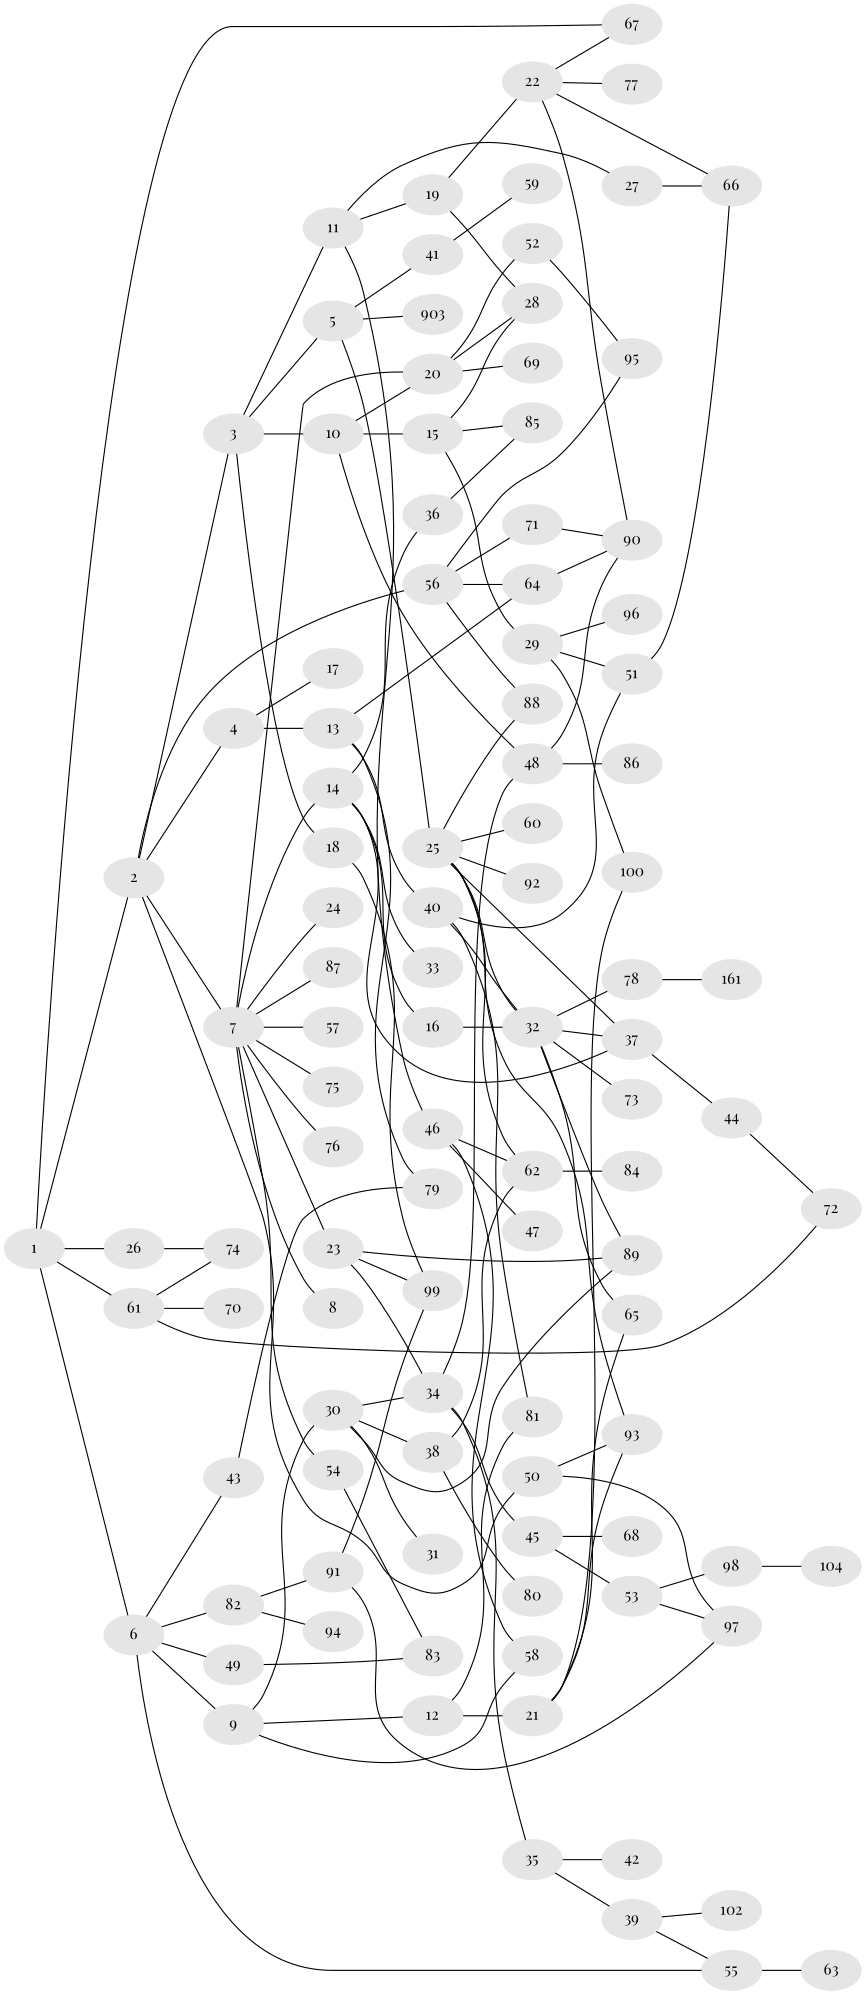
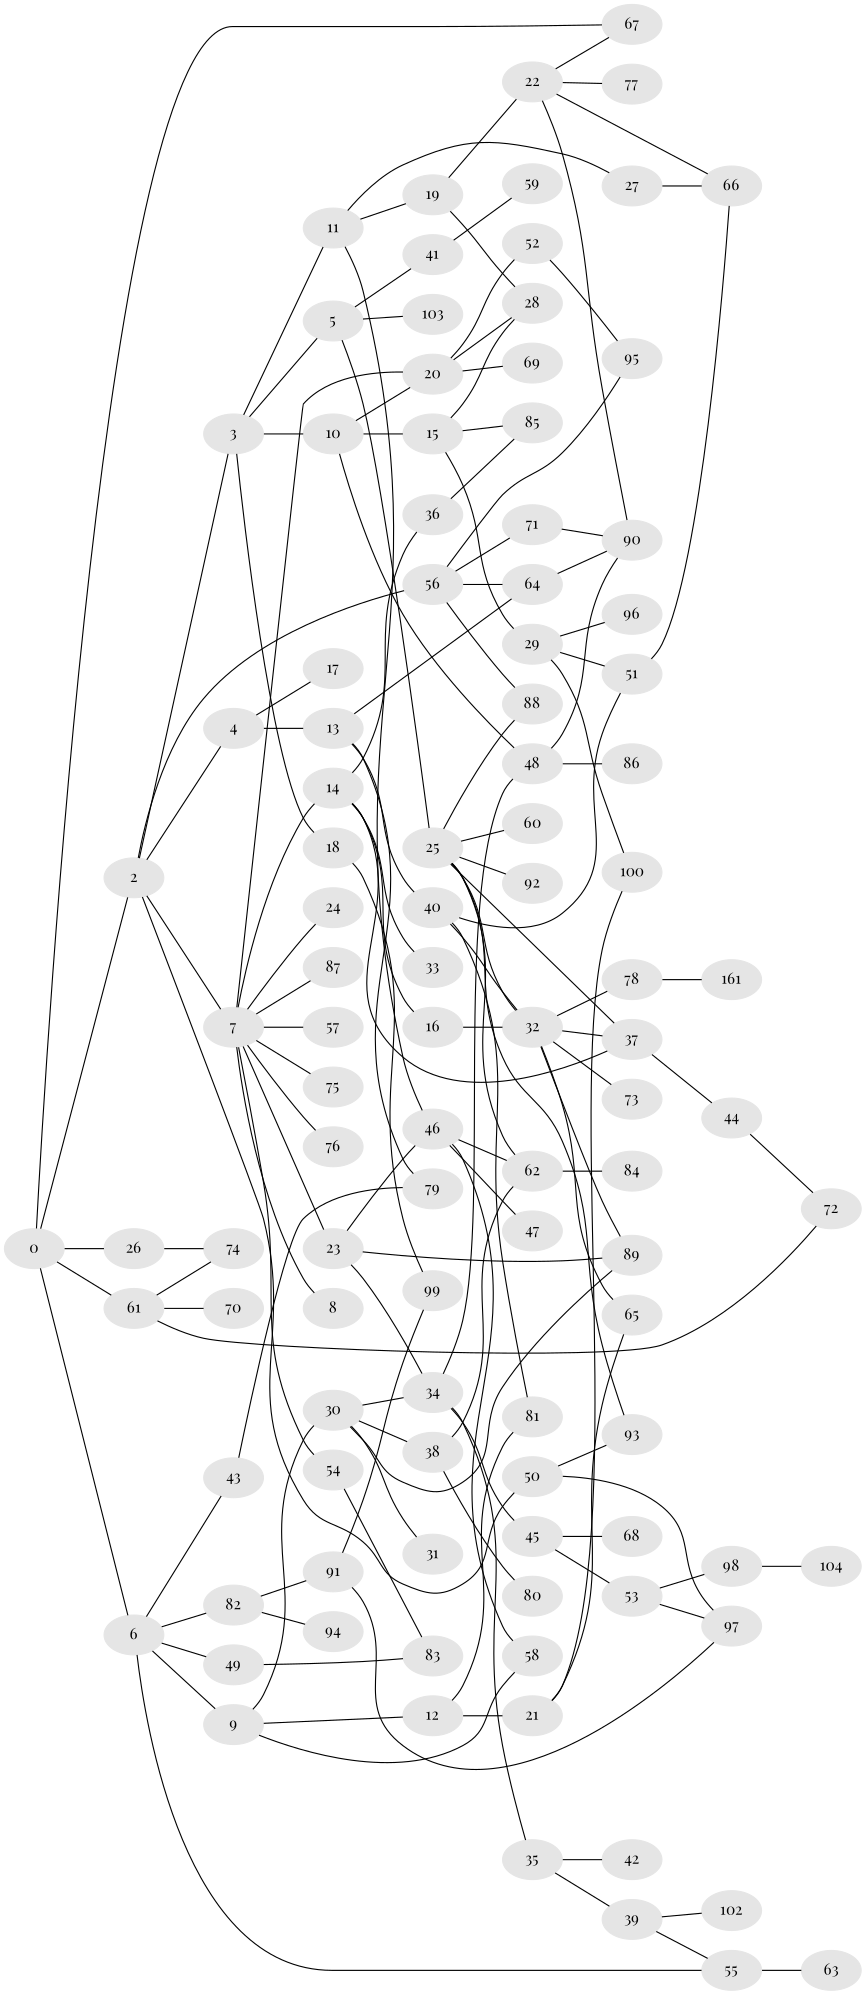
node "903": label "903" -> "103"
node "1": label "1" -> "0"
edge "23" -- "99": now "23" -- "46"
edge "93" -- "21": removed
